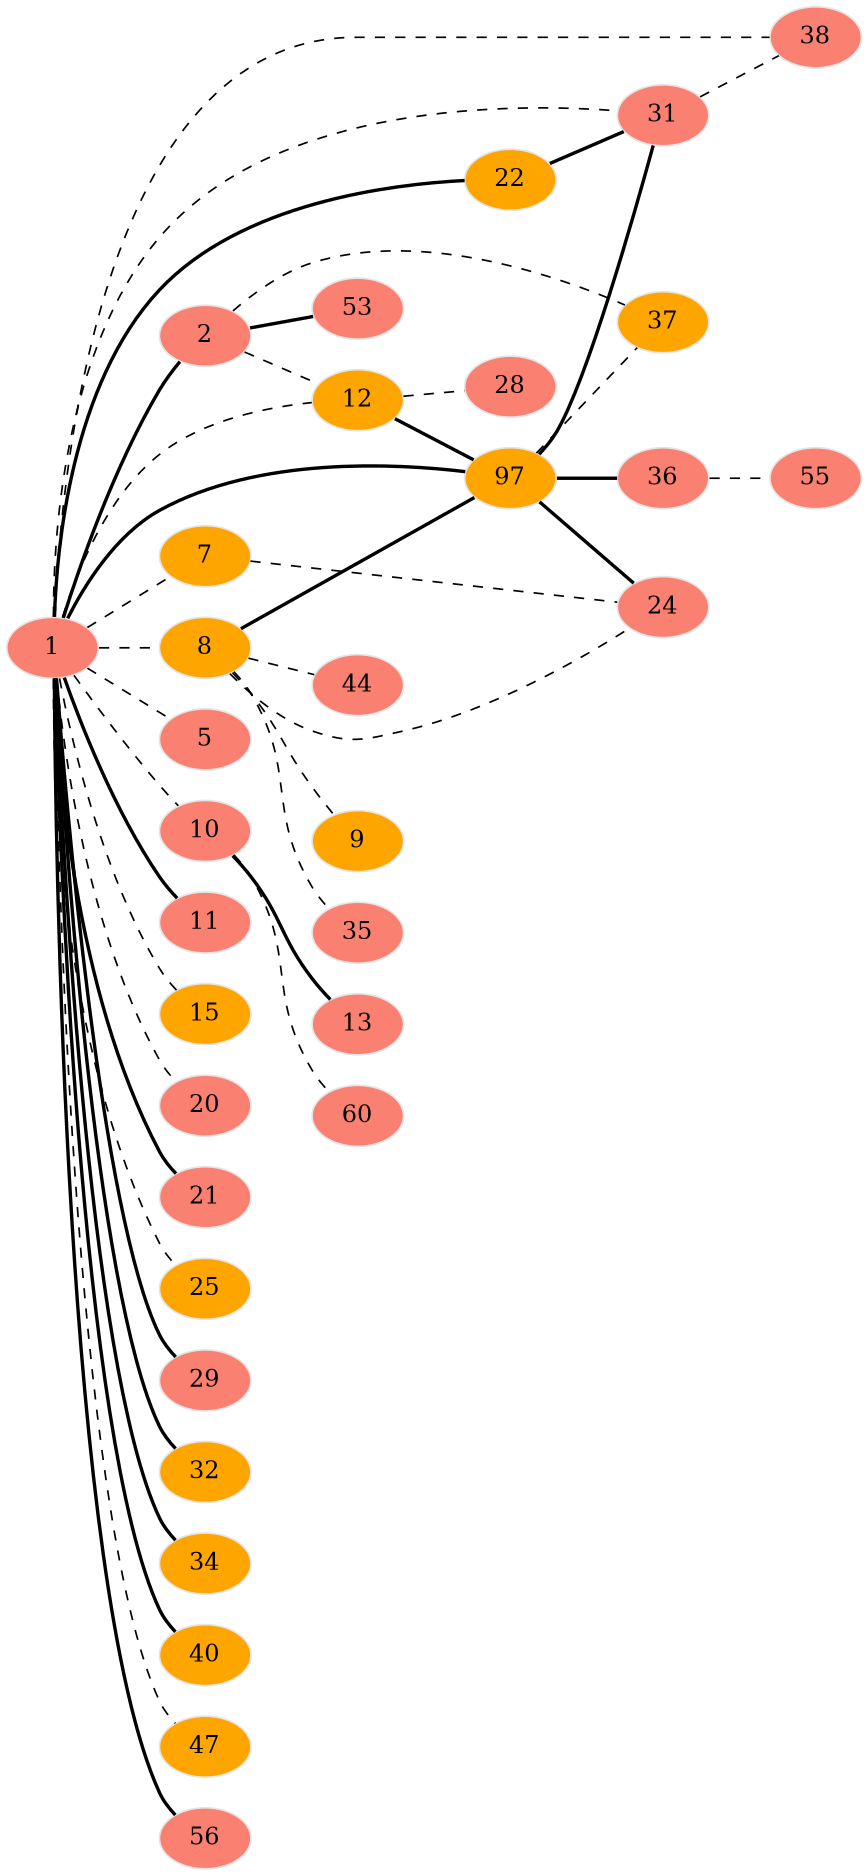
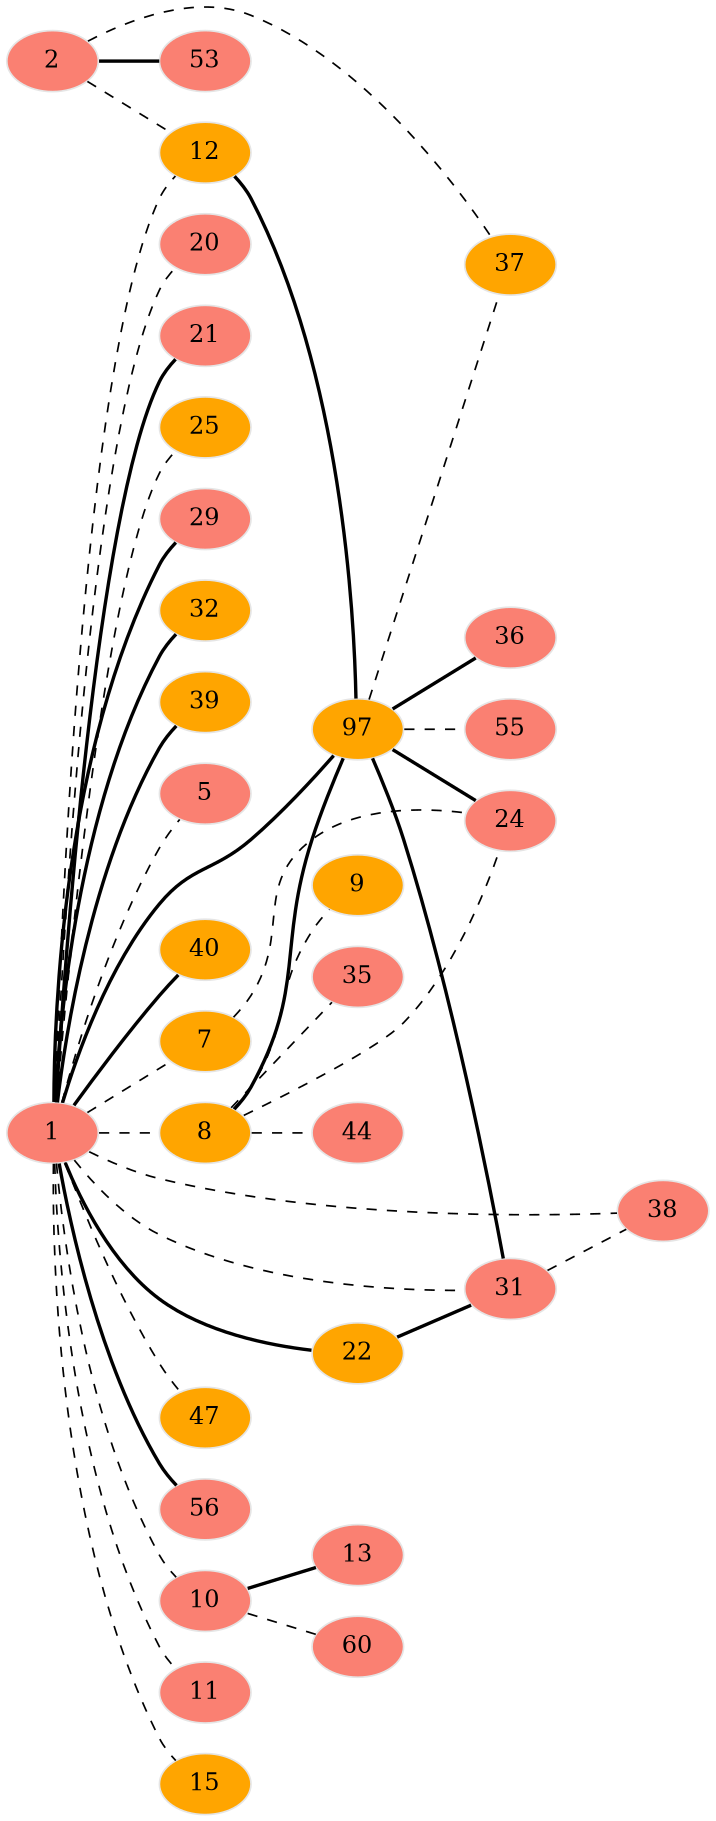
node "28": removed
edge "36" -- "55": now "97" -- "55"
edge "2" -- "1": removed
edge "1" -- "11": style bold -> dashed
node "34": label "34" -> "39"
